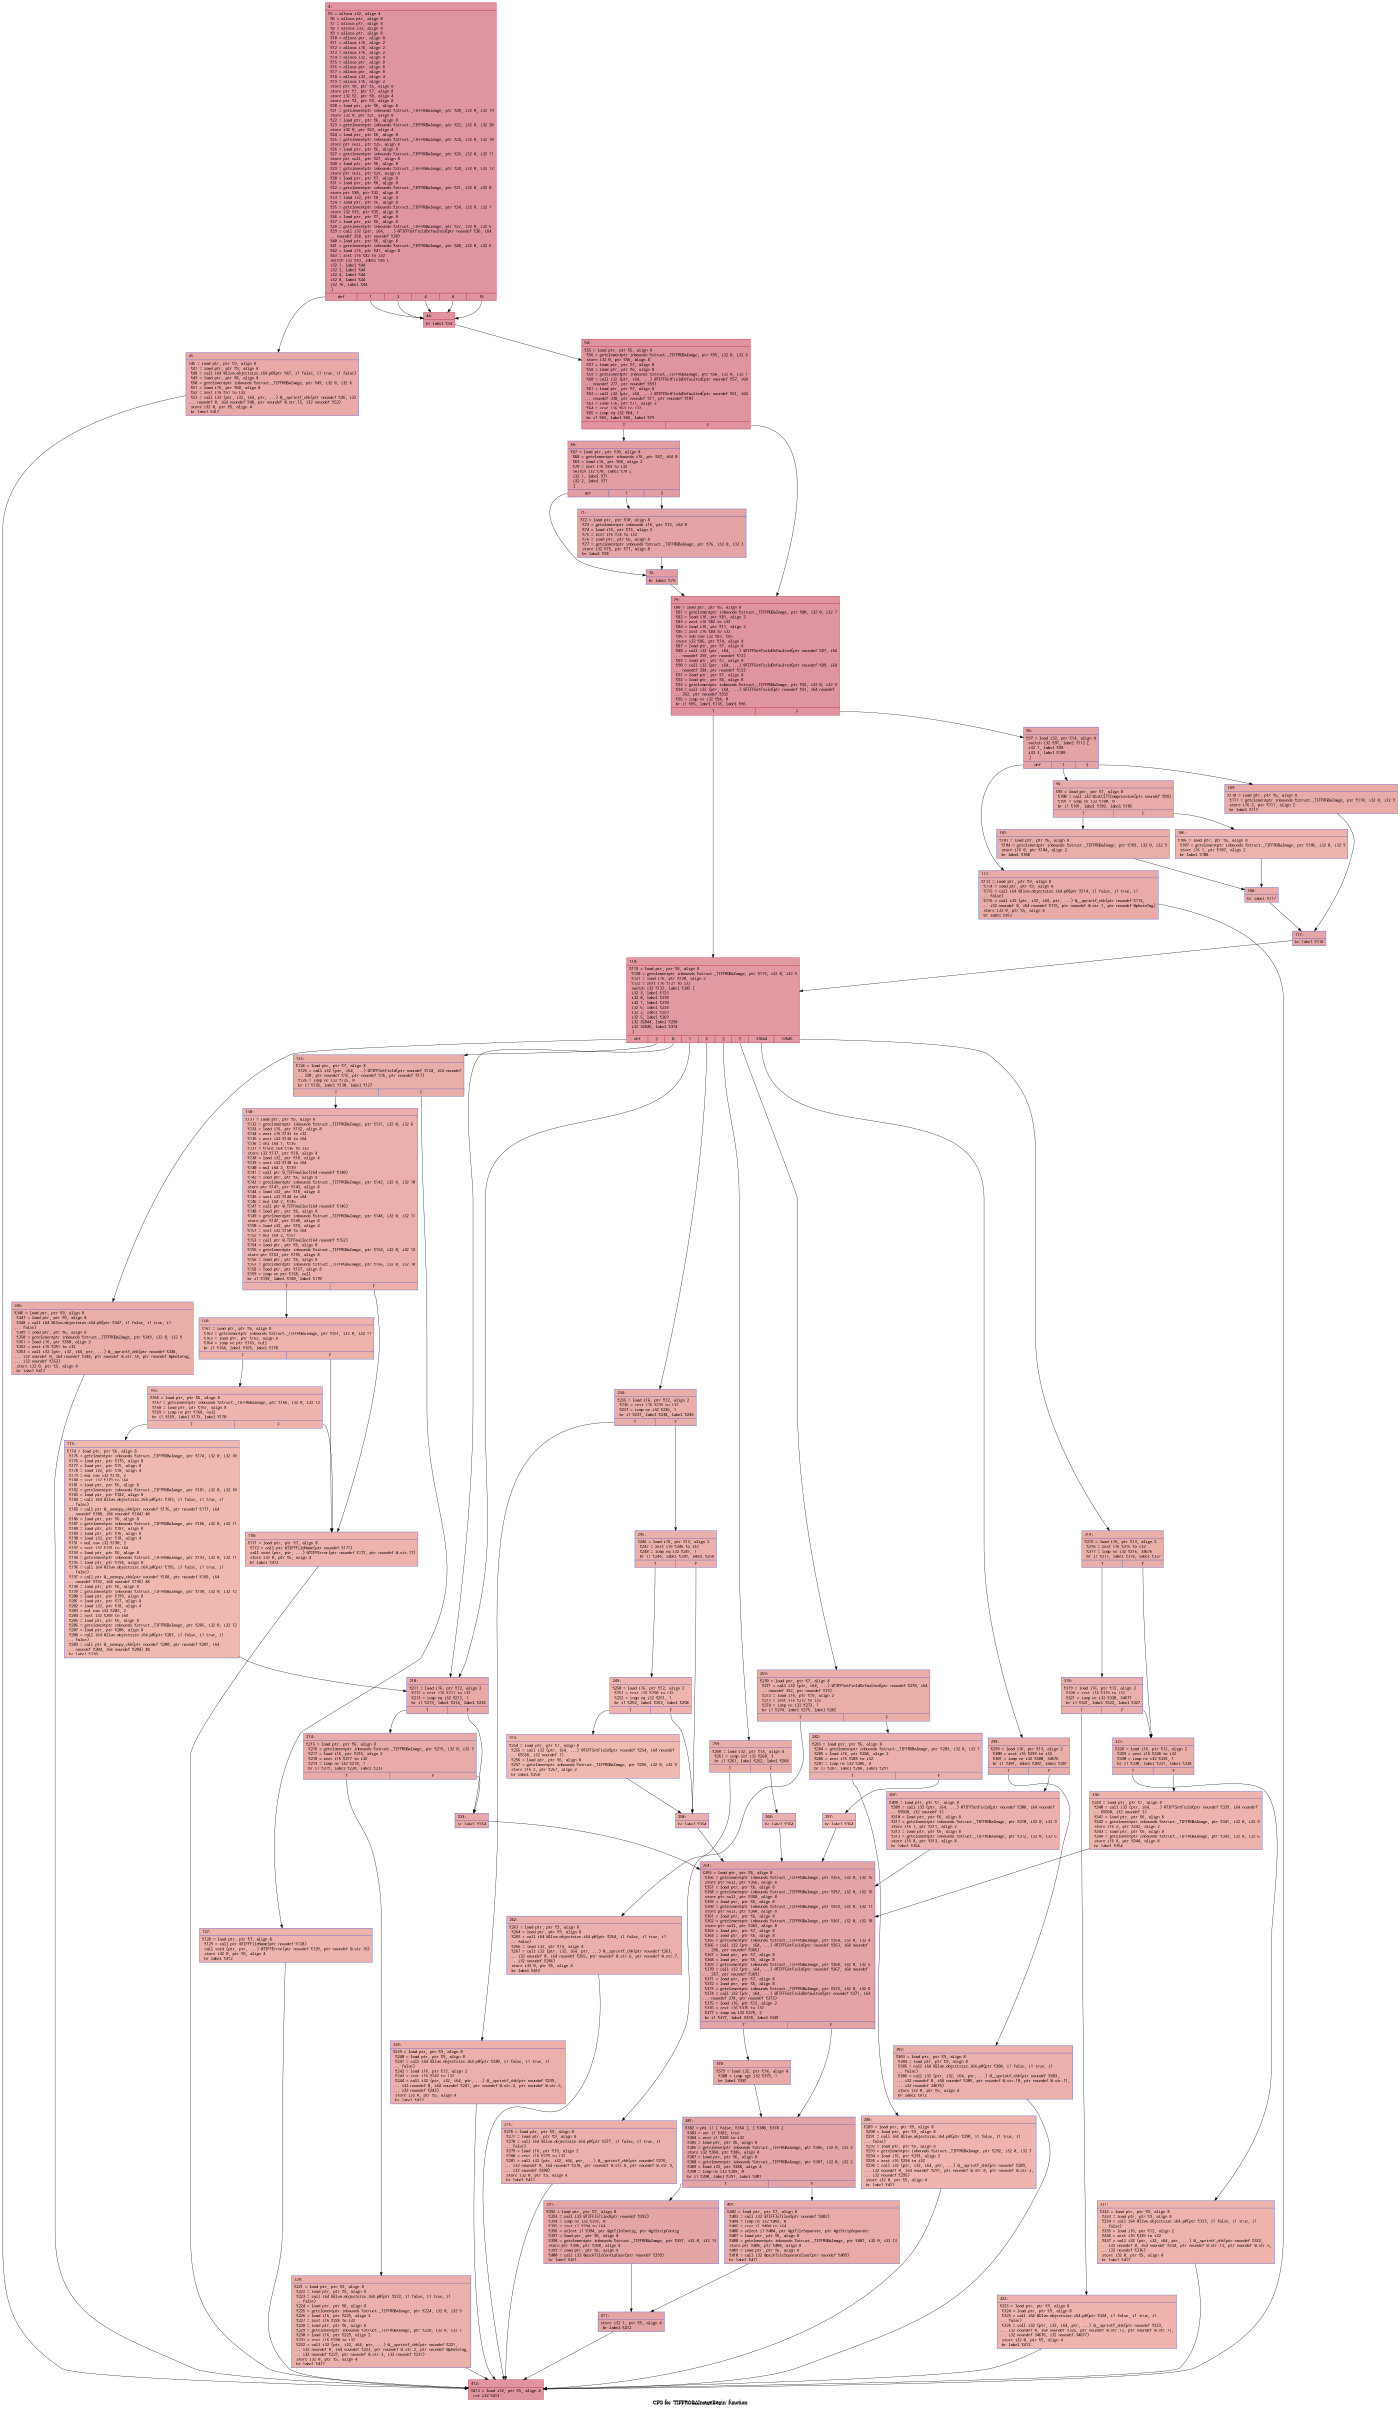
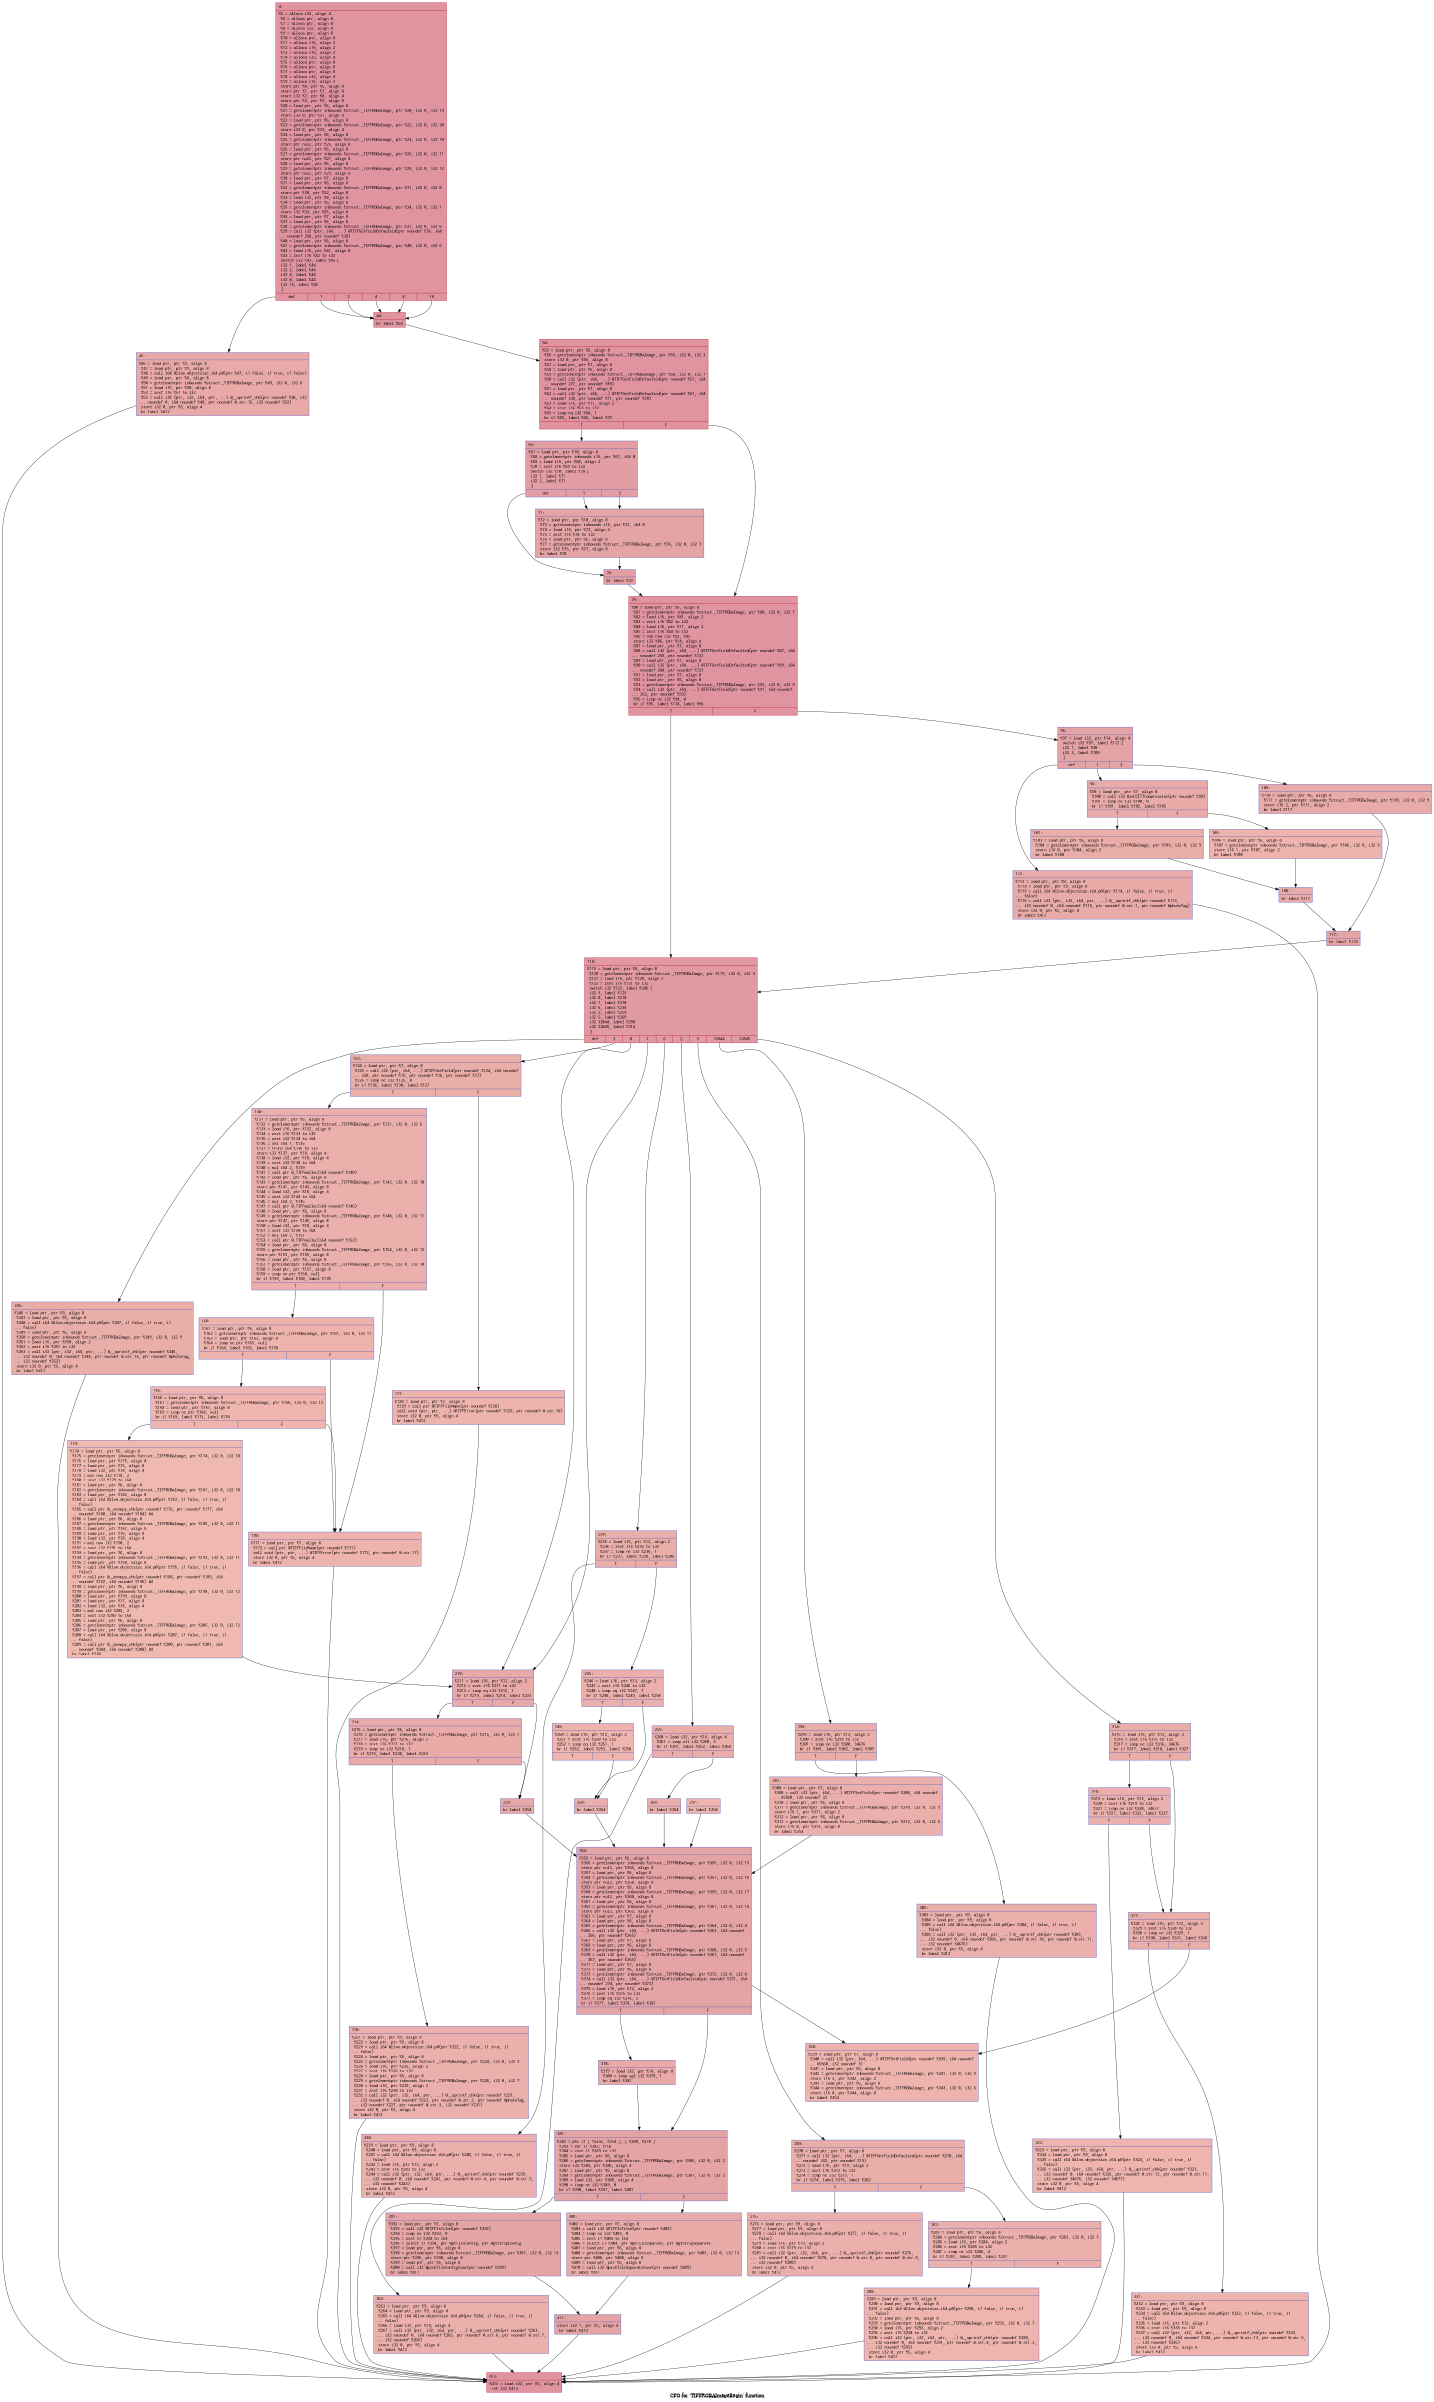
node "253:": removed
edge "282:" -> "297:": removed
edge "338:" -> "354:": reversed
